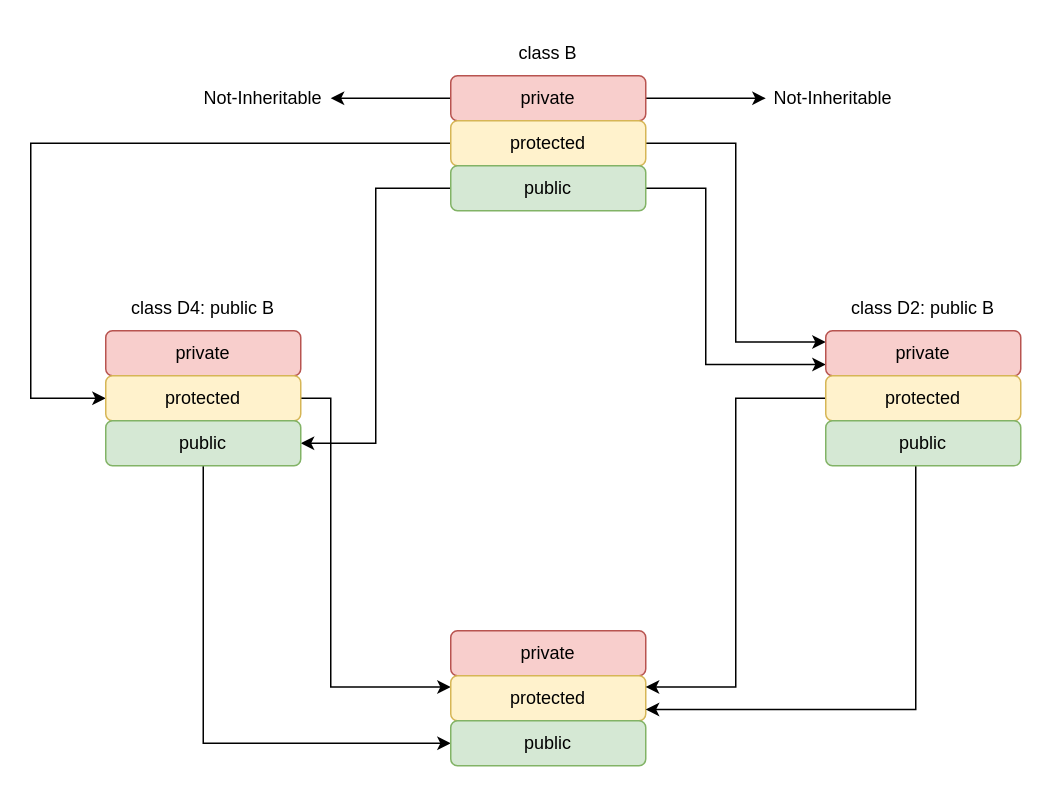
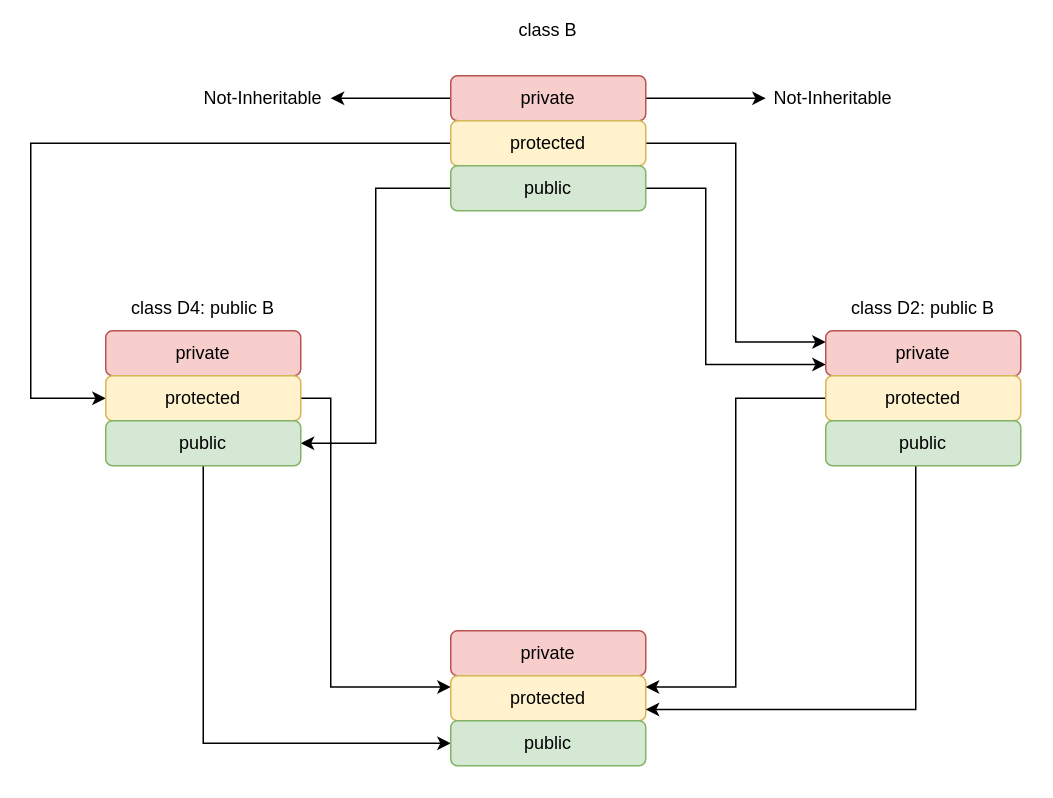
node "class B": moved (548, 53) -> (548, 31)
